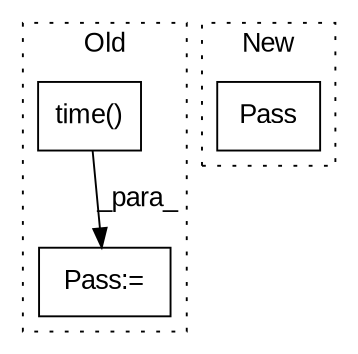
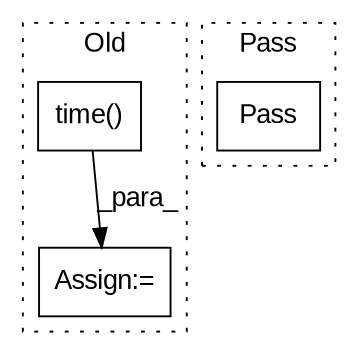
cluster "New": label "New" -> "Pass"
node "Pass:=": label "Pass:=" -> "Assign:="
